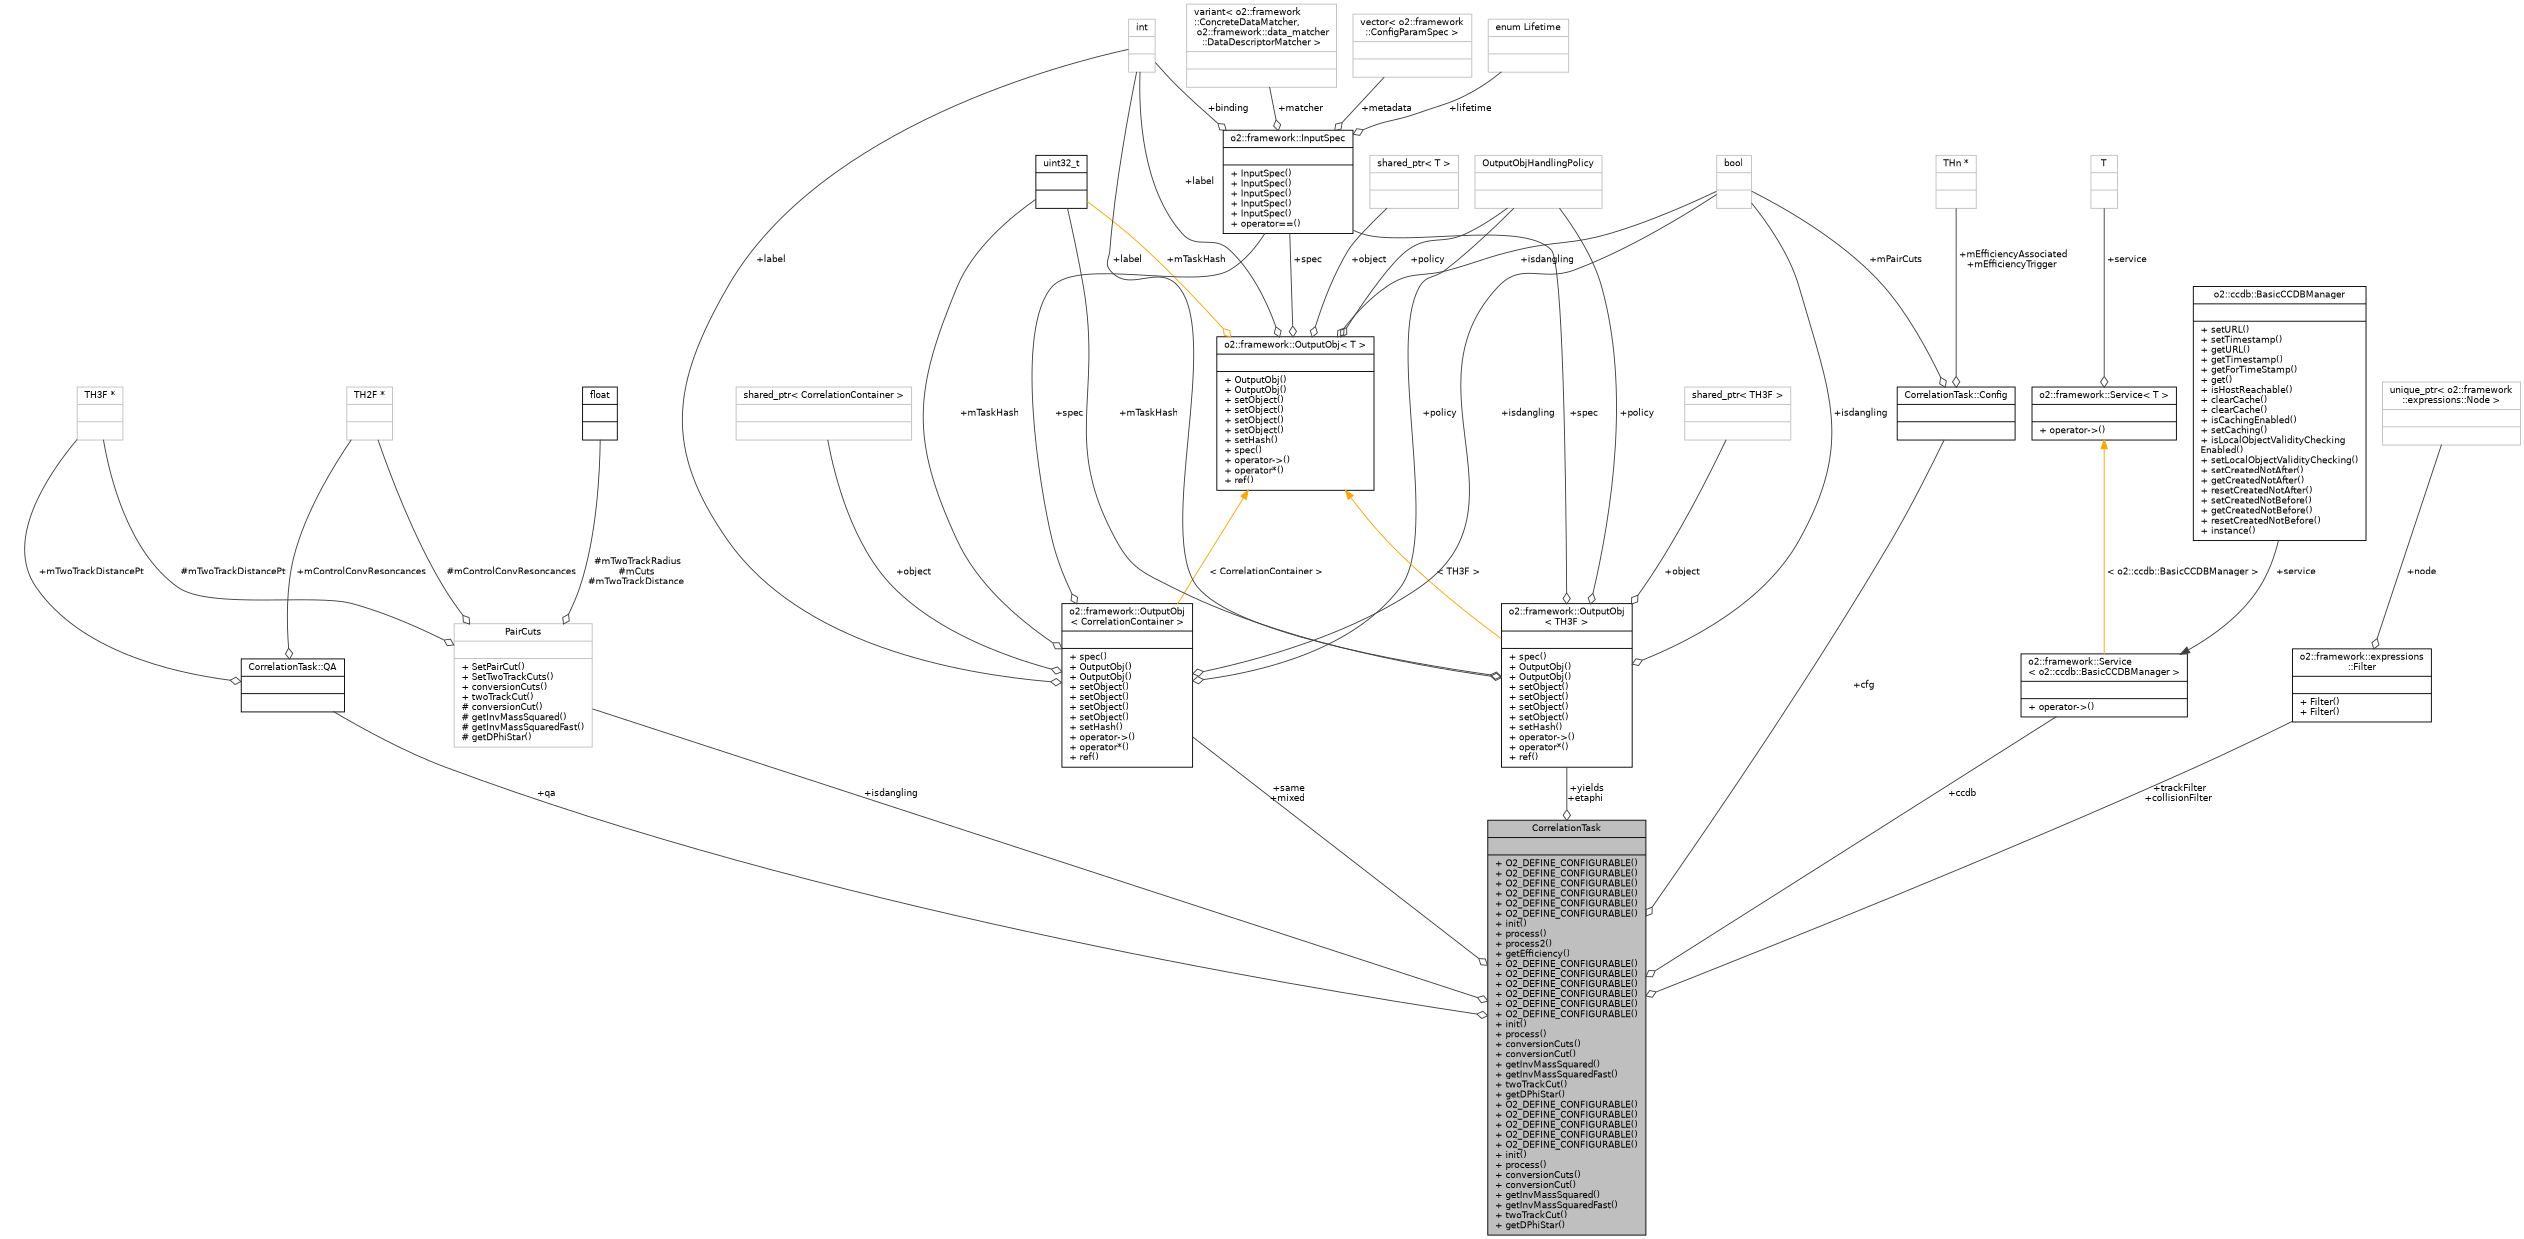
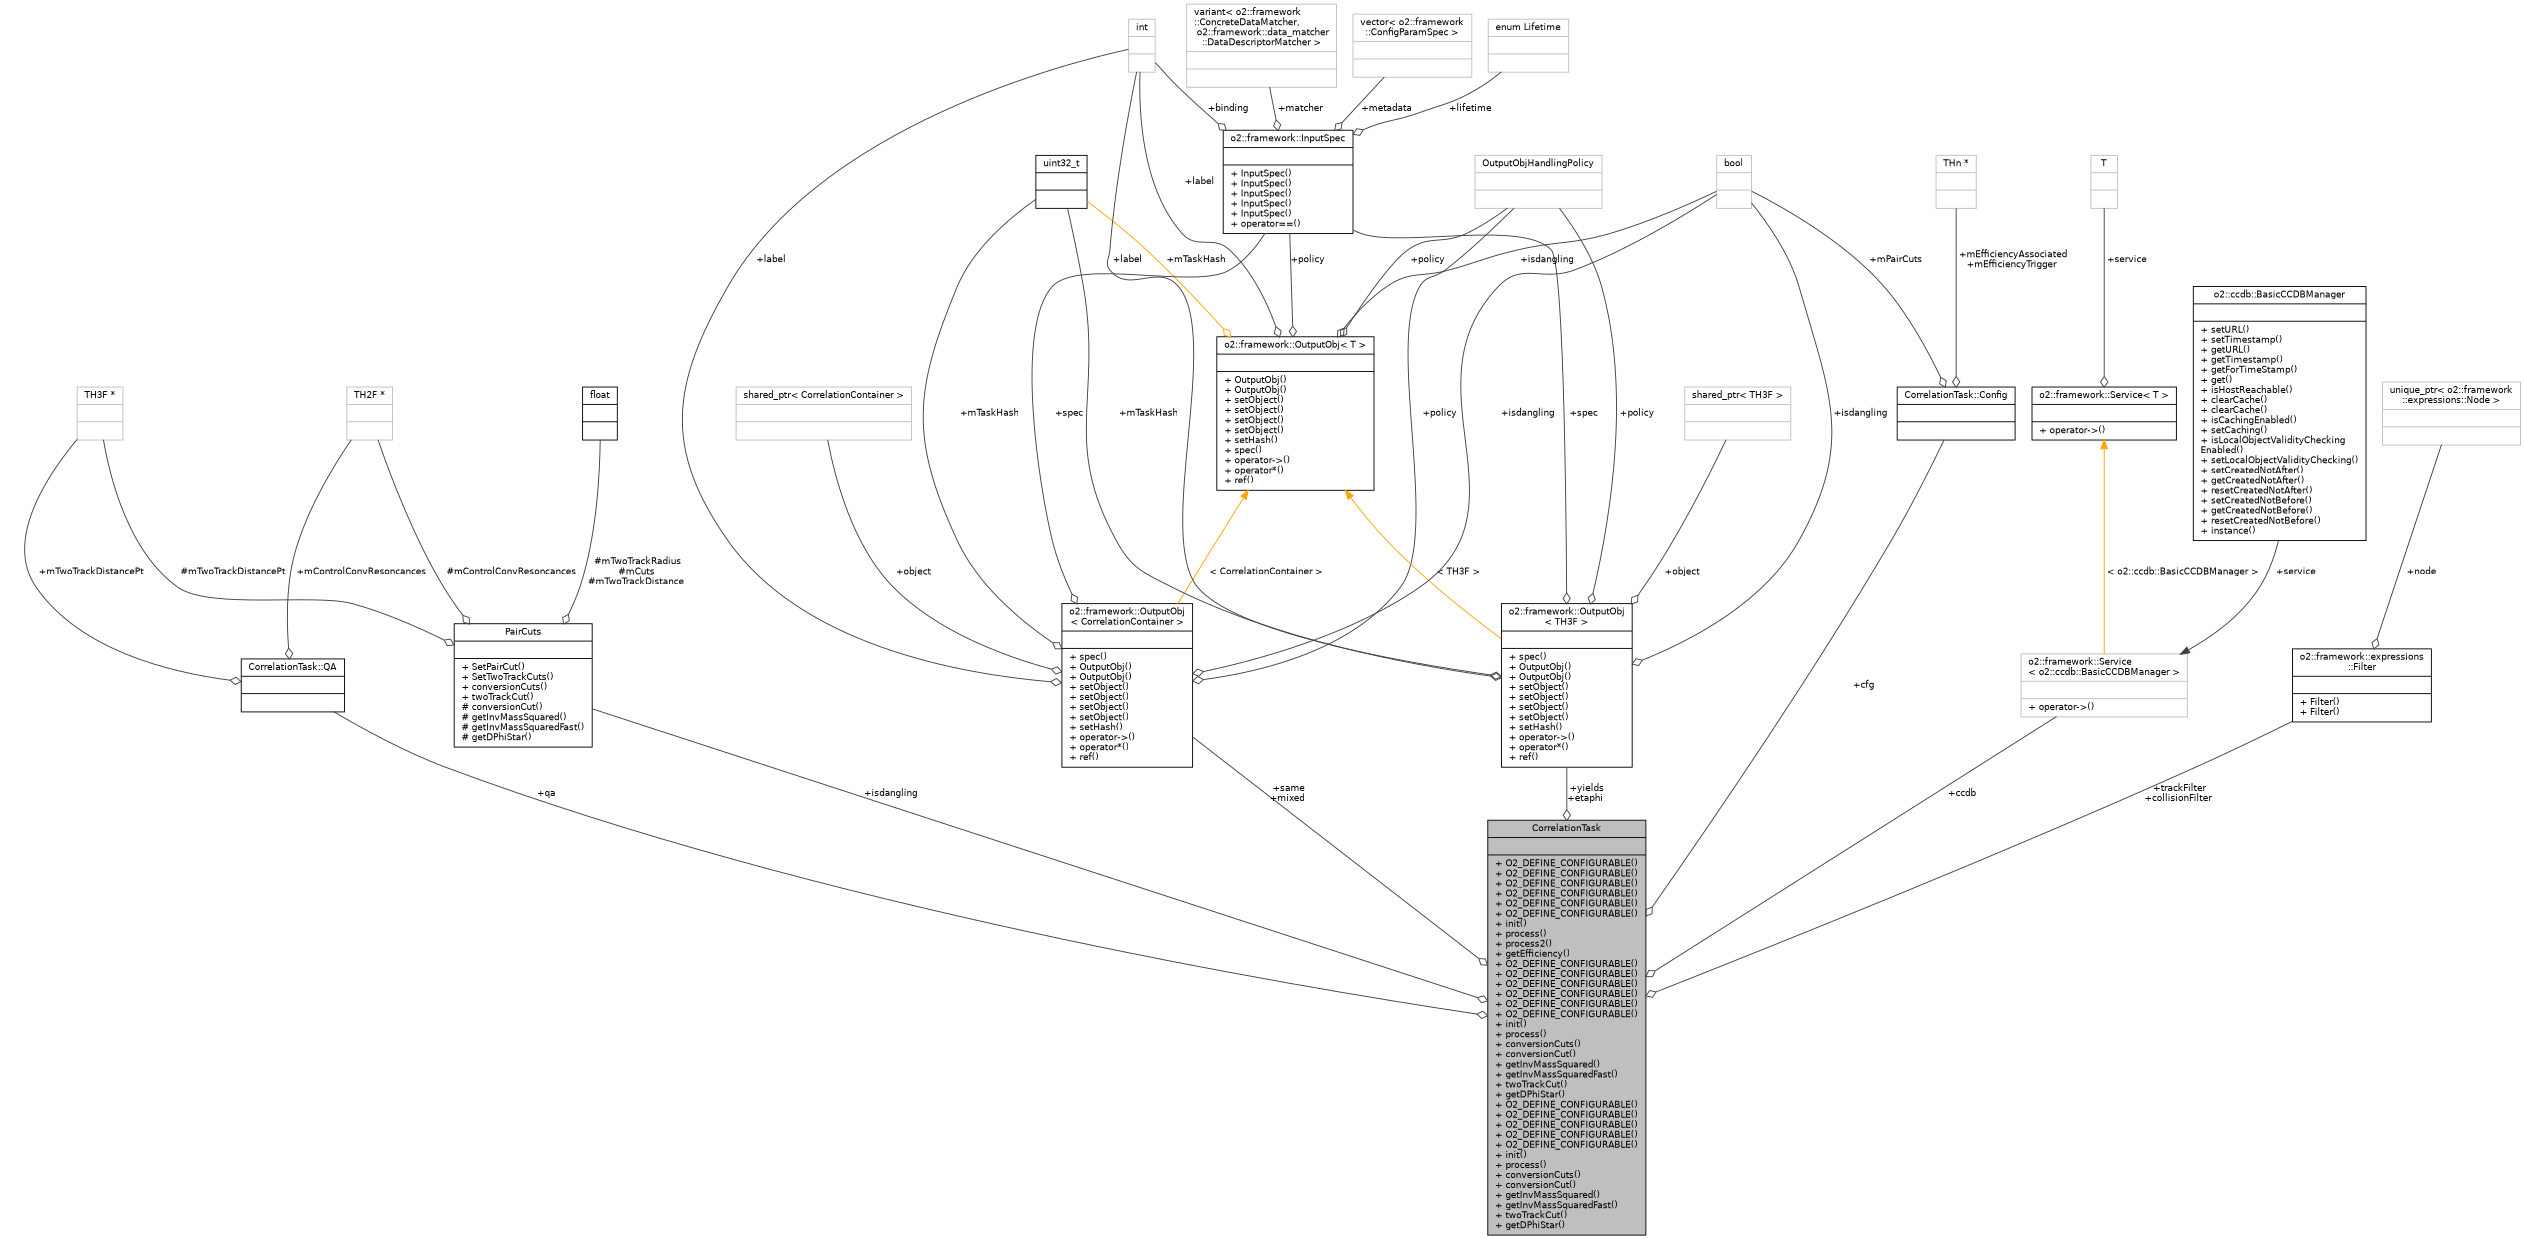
node "shared_ptr< T >": removed
edge "o2::framework::InputSpec" -> "o2::framework::OutputObj< T >": label " +spec" -> " +policy"
node "PairCuts": color grey75 -> black
node "o2::framework::Service": color black -> grey75
